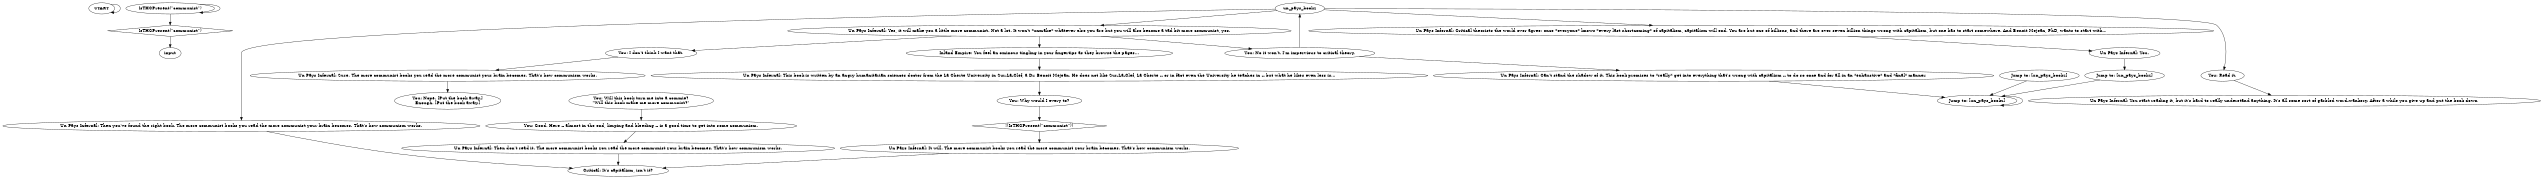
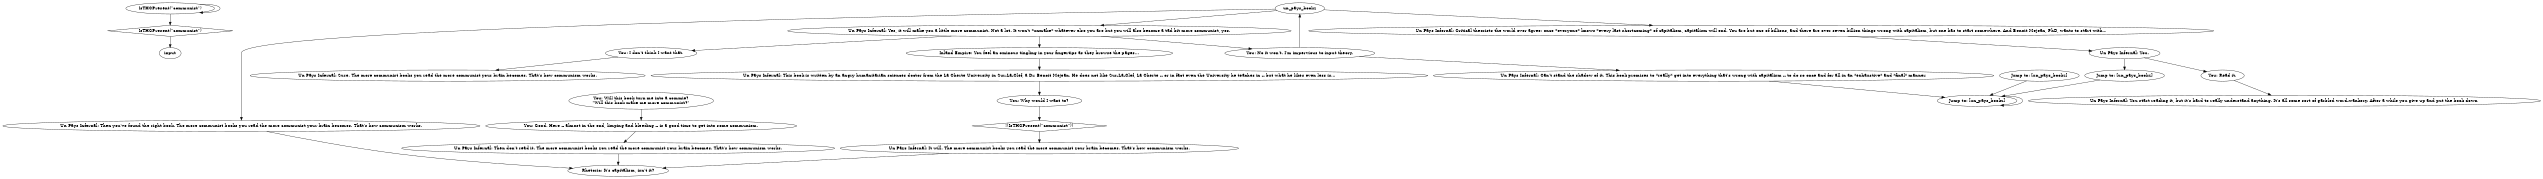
node "START": removed
edge "un_pays_bookz" -> "You: Read it.": now "Un Pays Infernal: You." -> "You: Read it."
node "You: No it won't. I'm impervious to critical theory.": label "You: No it won't. I'm impervious to critical theory." -> "You: No it won't. I'm impervious to input theory."
node "You: Nope. [Put the book away.] Enough. [Put the book away.]": removed
node "You: Why would I every to?": label "You: Why would I every to?" -> "You: Why would I want to?"
node "Critical: It's capitalism, isn't it?": label "Critical: It's capitalism, isn't it?" -> "Rhetoric: It's capitalism, isn't it?"
